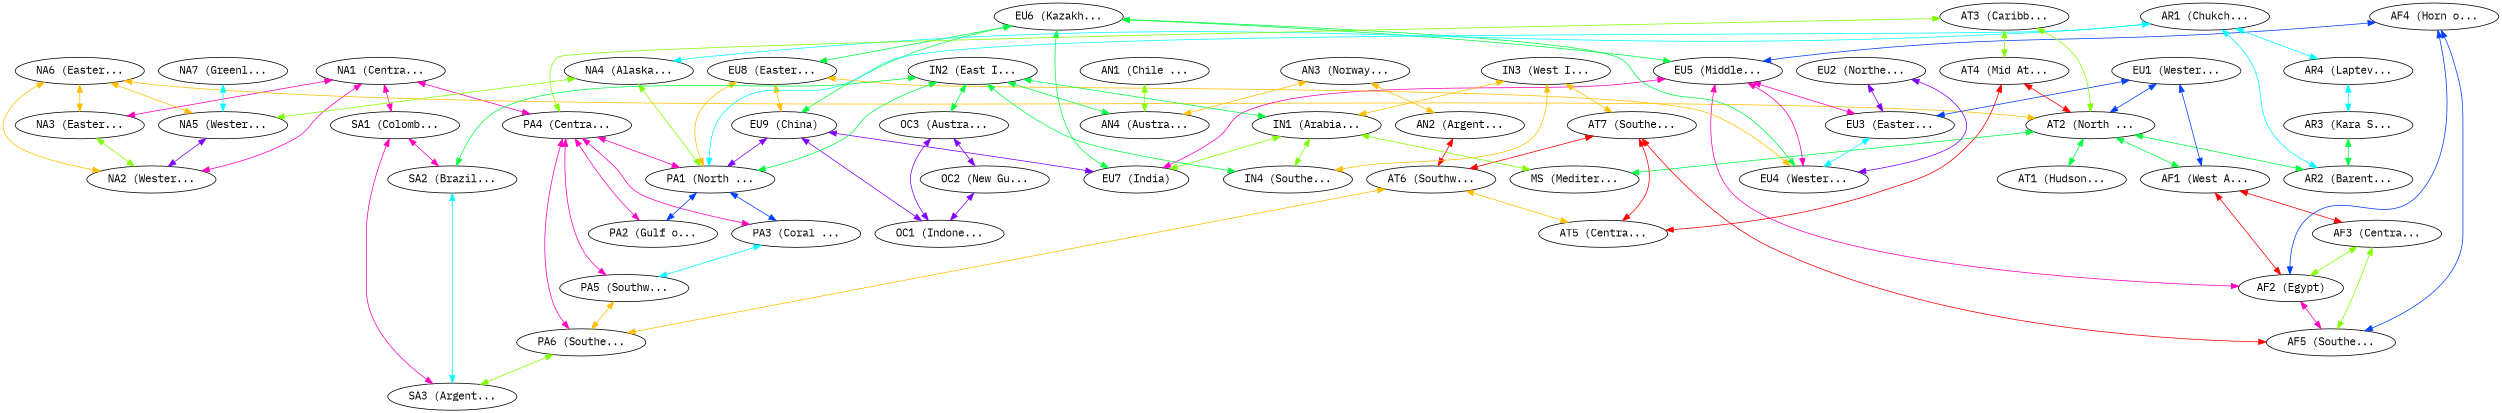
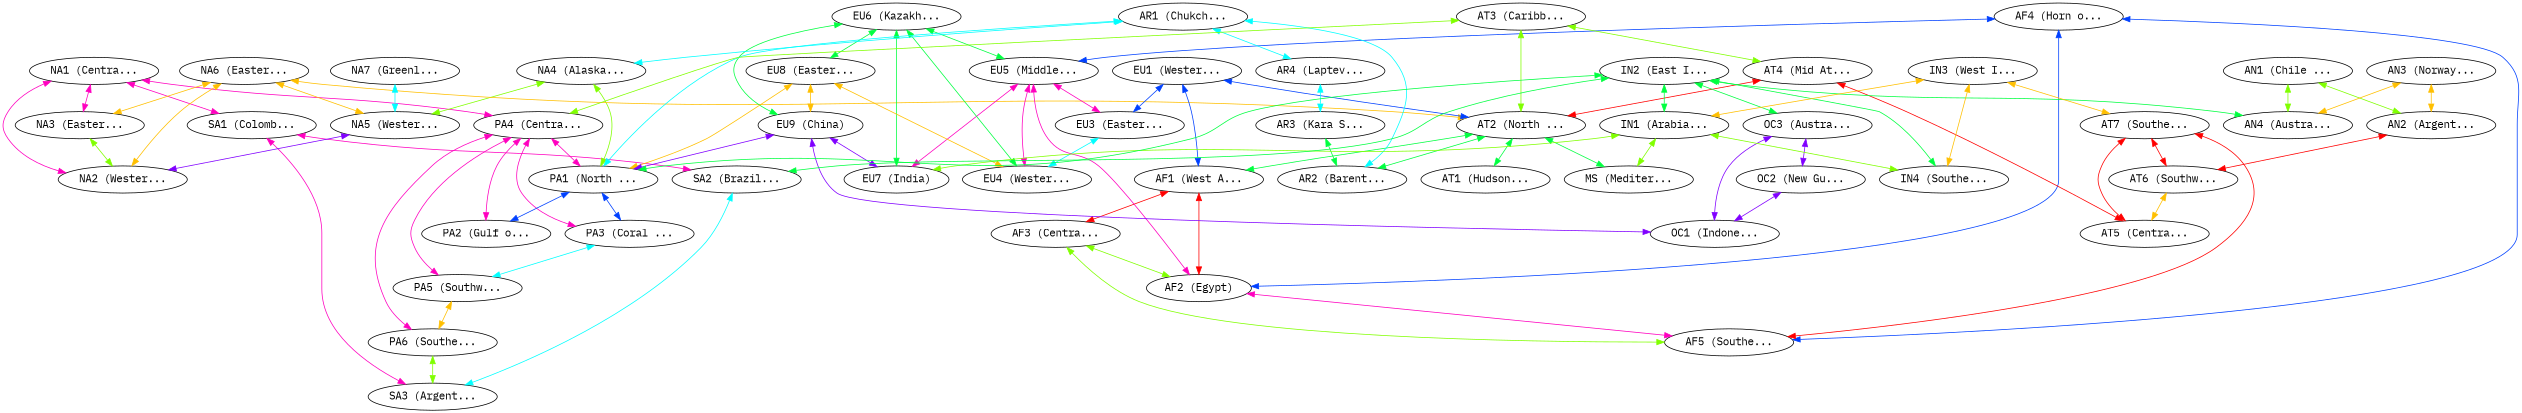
node "EU2 (Northe...": removed
edge "AN1 (Chile ..." -- "AN2 (Argent...": added
edge "AT6 (Southw..." -- "PA6 (Southe...": removed
